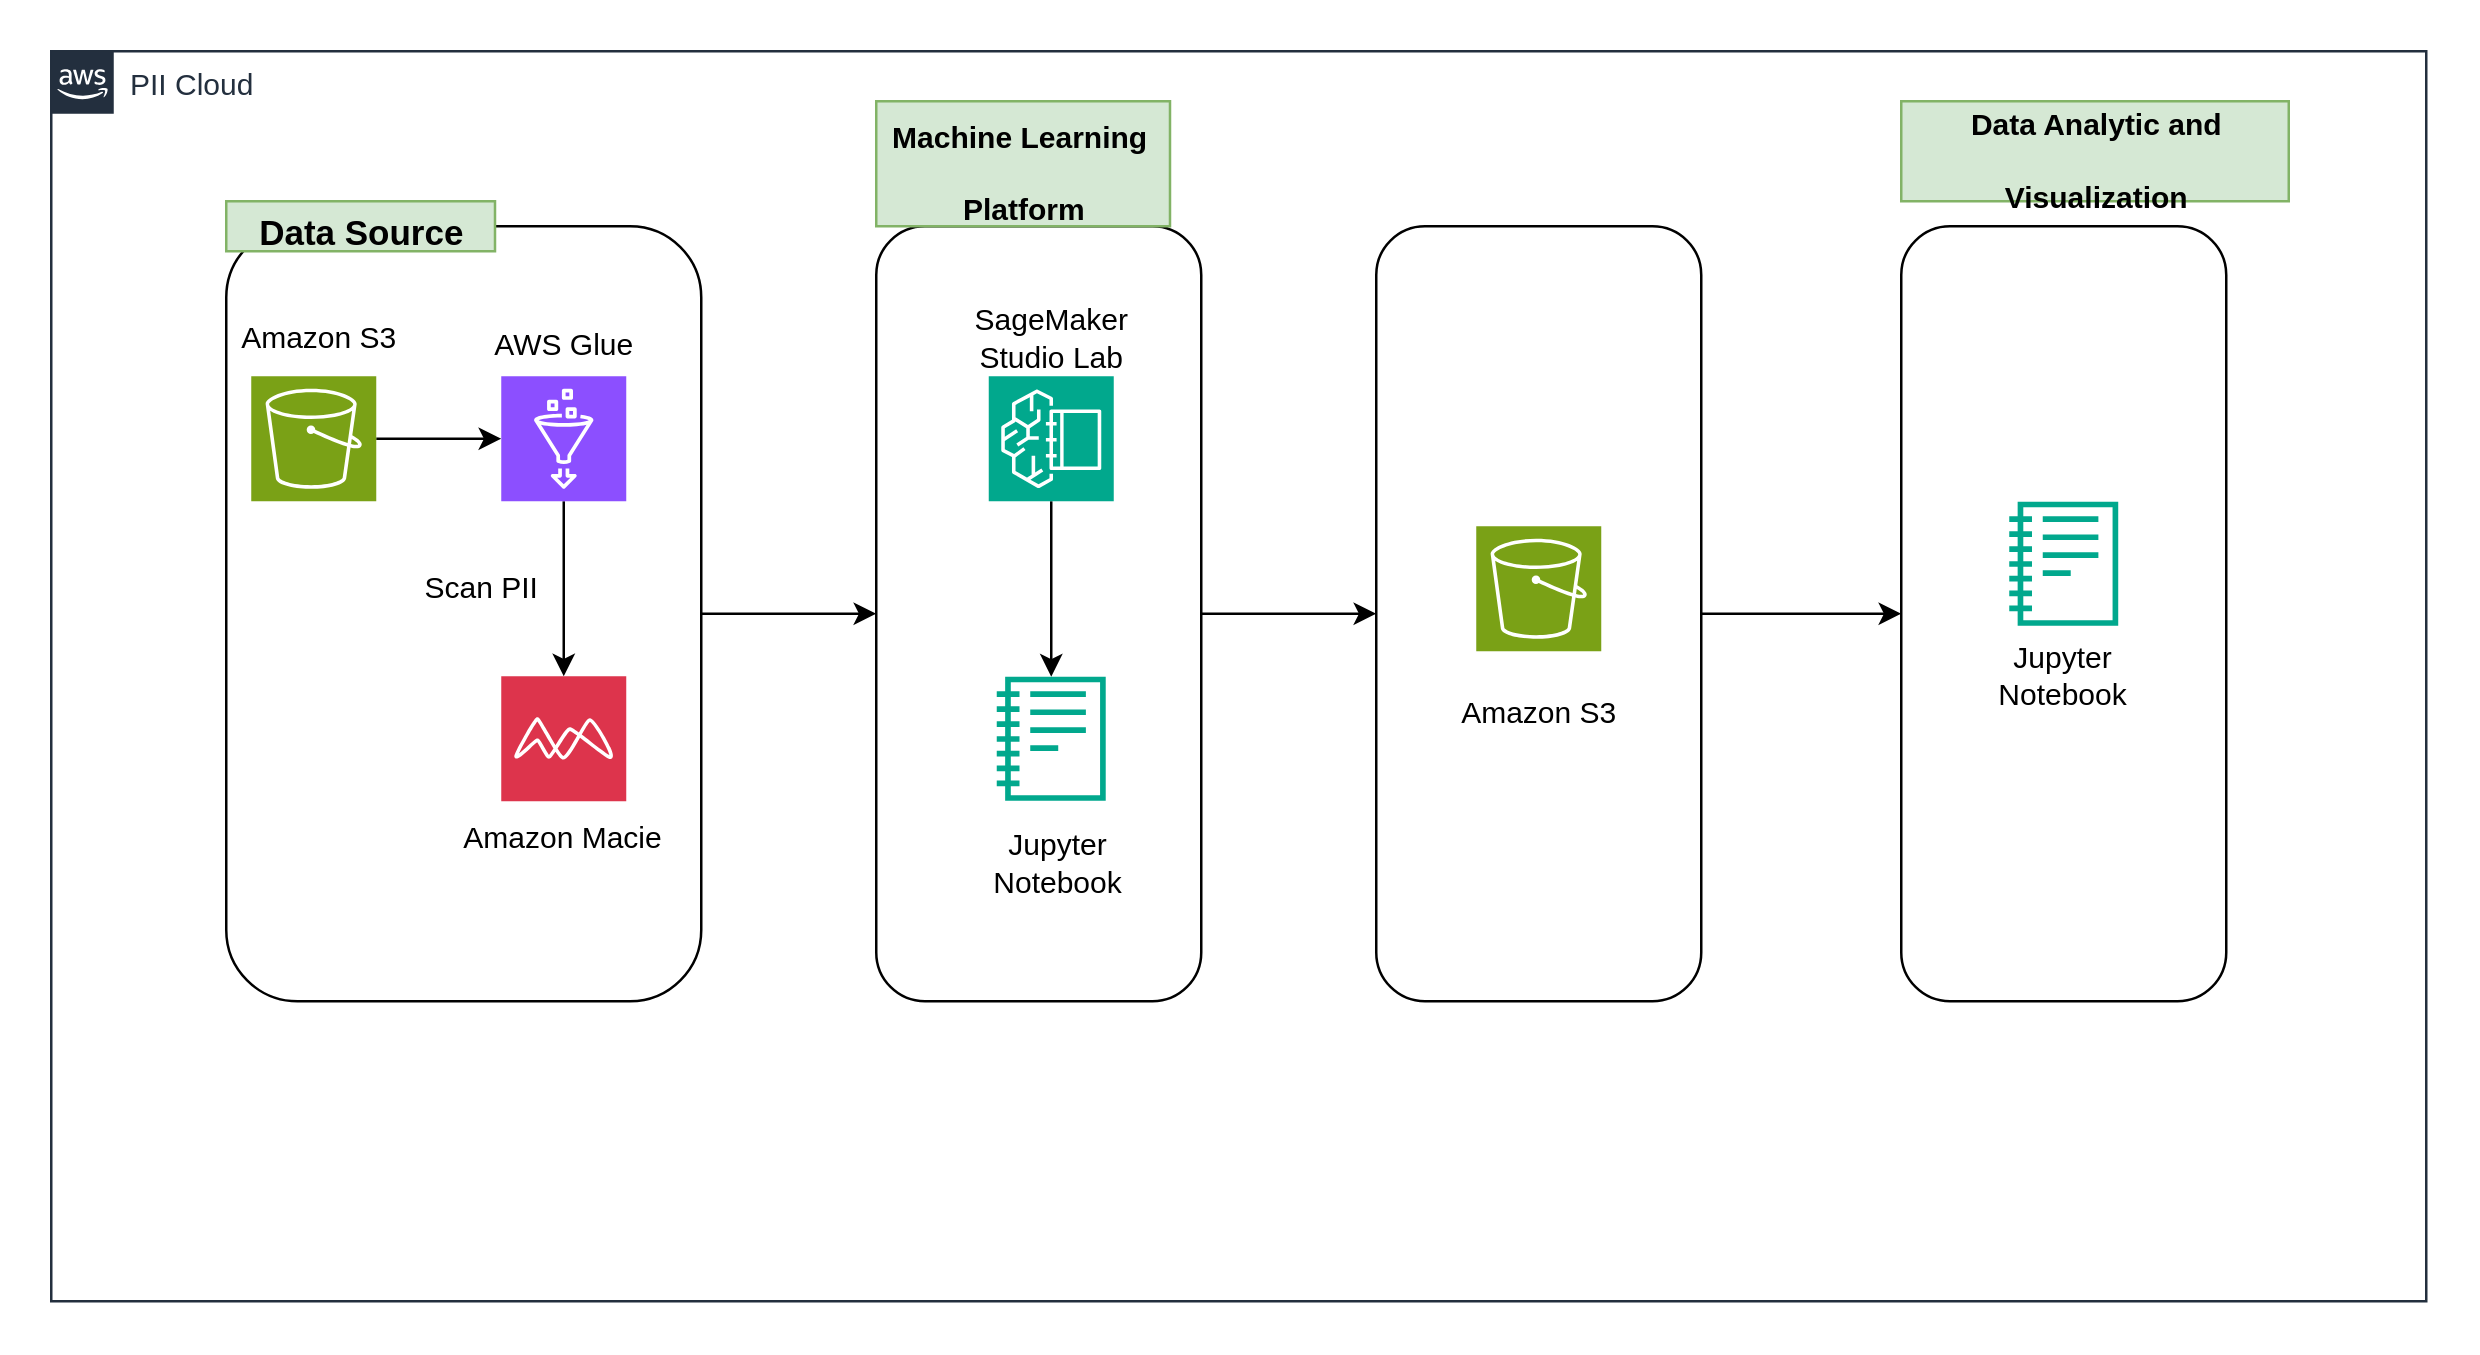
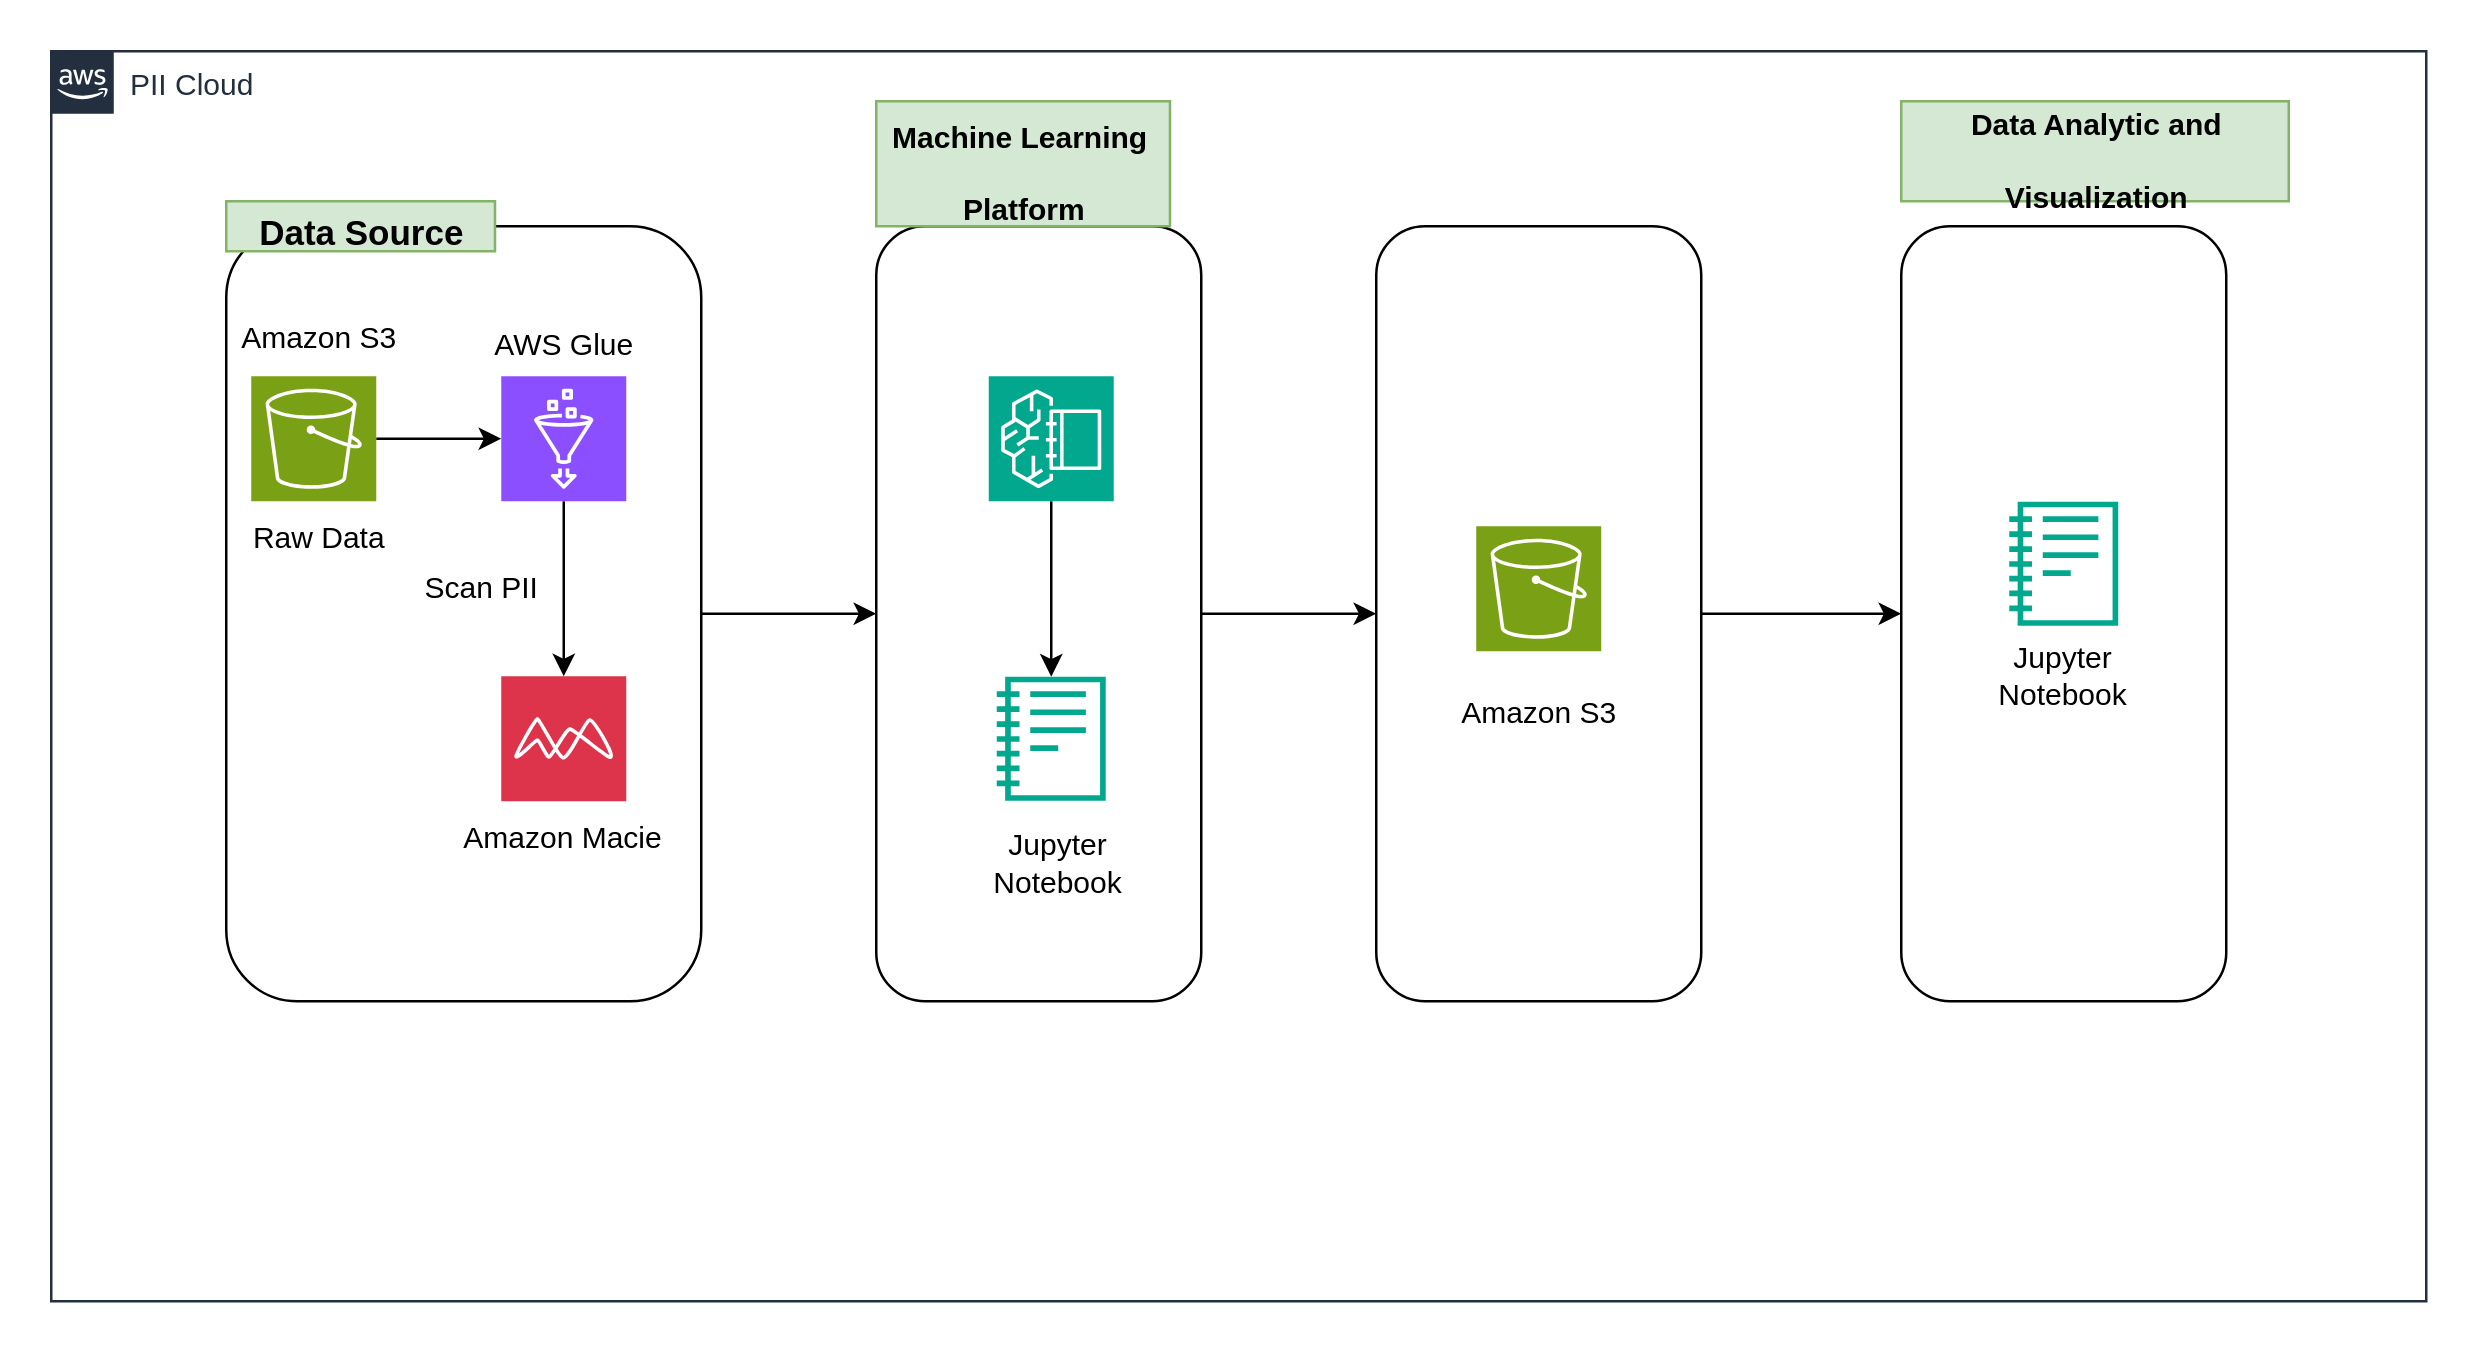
node "SageMaker Studio Lab": removed
node "Raw Data": added
